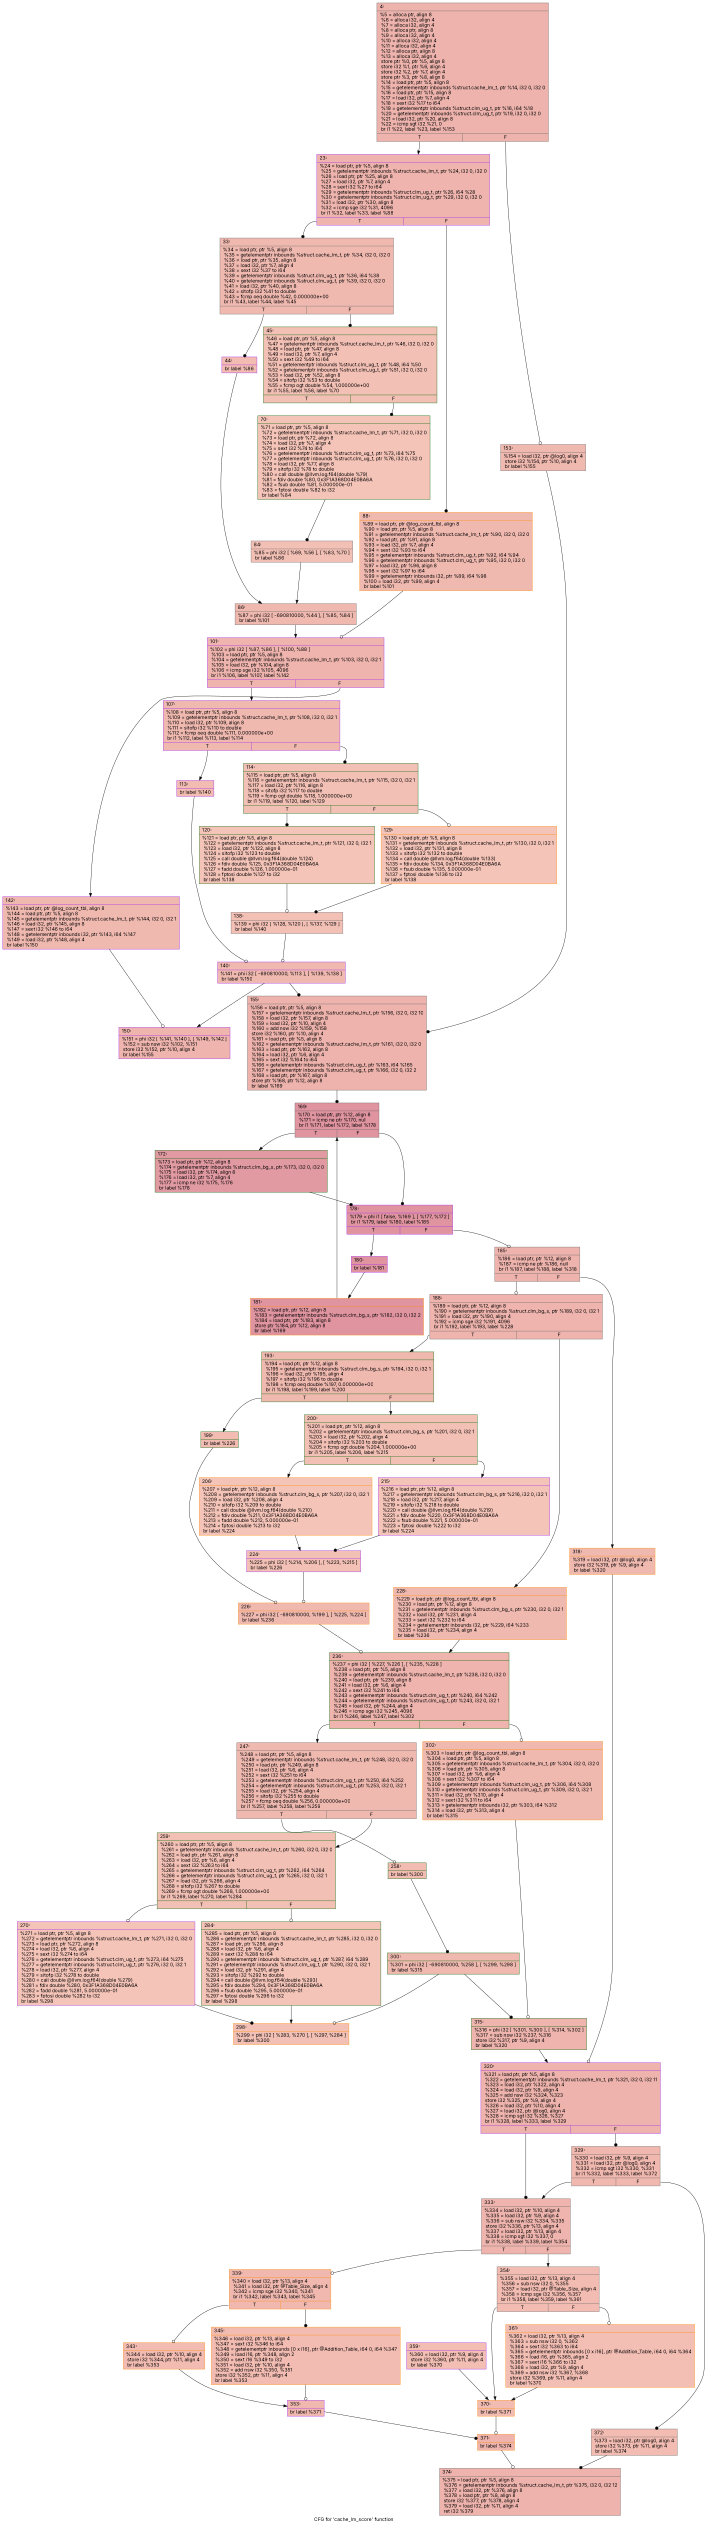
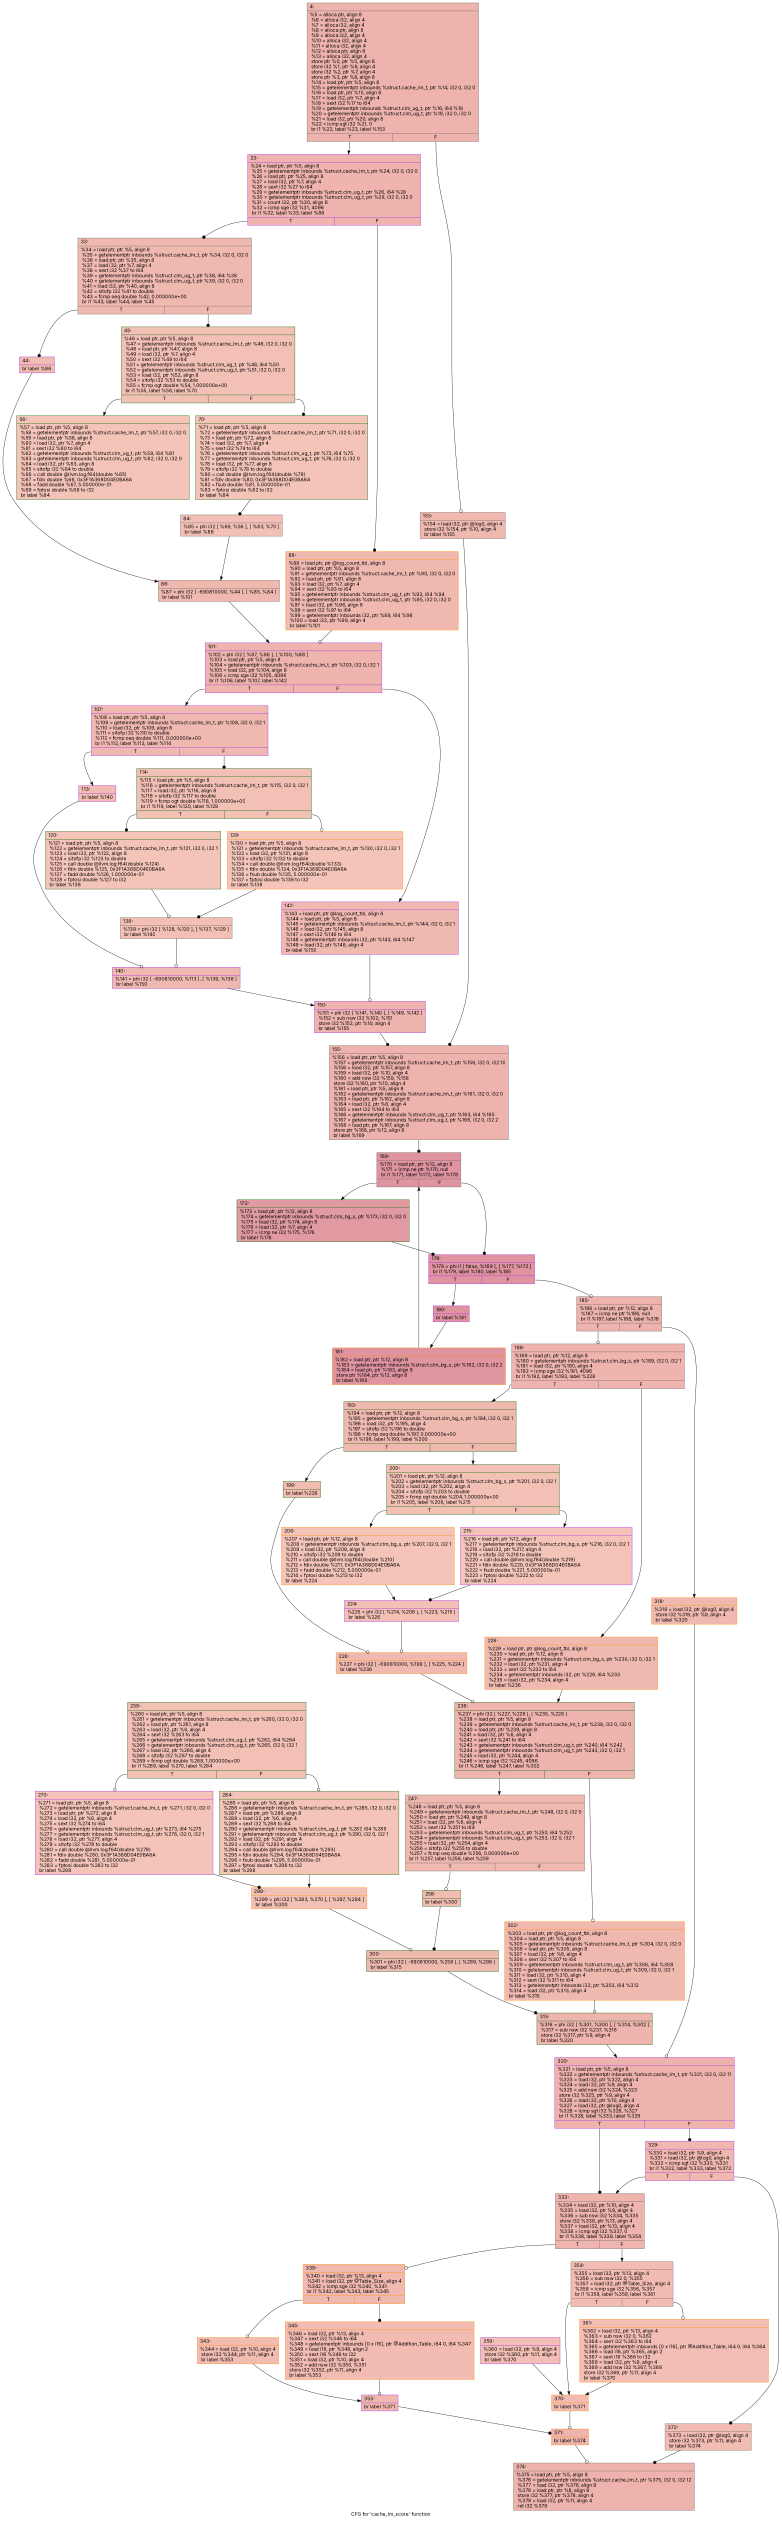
node "23:": text "%31 = load i32, ptr %30, align 8" -> "%31 = count i32, ptr %30, align 8"
node "56:": added
edge "140:" -> "155:": now "150:" -> "155:"
edge "247:" -> "259:": removed
edge "300:" -> "298:": reversed
node "329:": color gray40 -> purple
